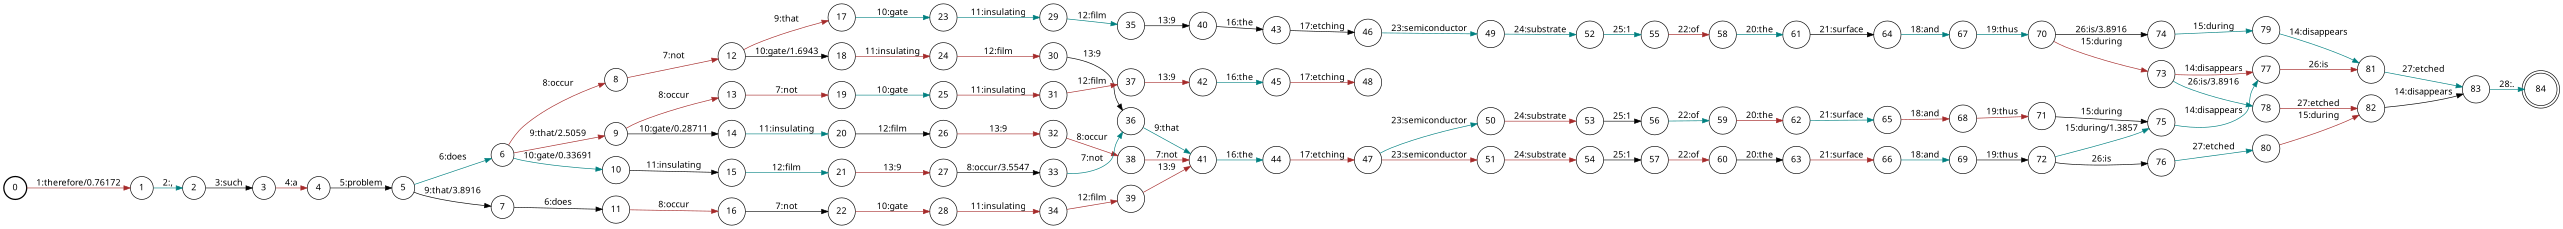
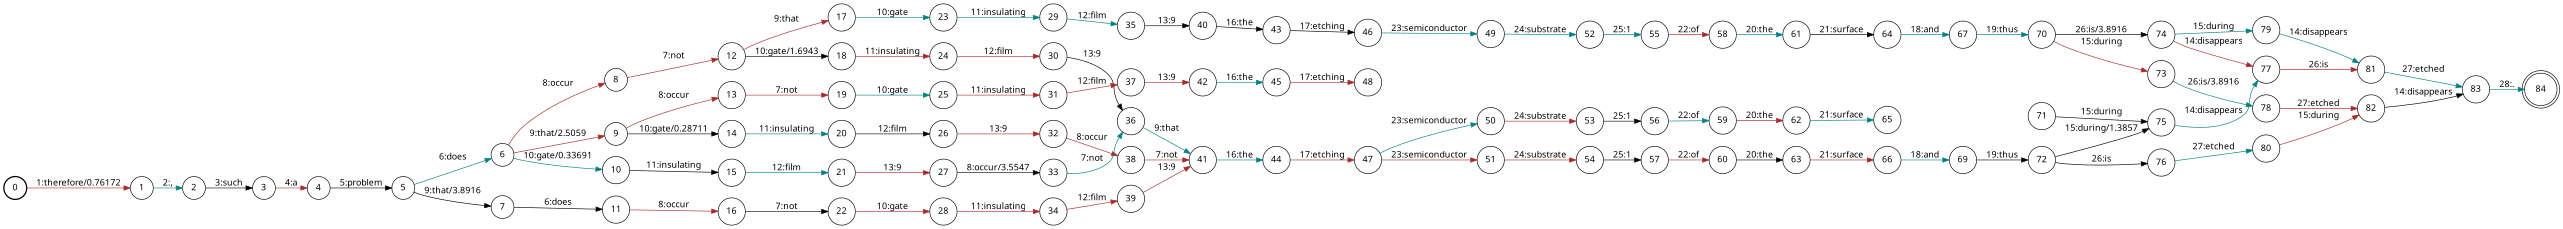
edge "73" -> "77": now "74" -> "77"
node "68": removed
edge "72" -> "75": color teal -> black
